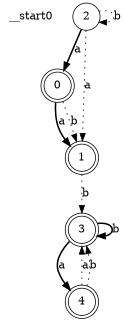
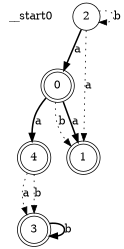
edge "1" -> "3": removed, label "b"
edge "3" -> "4": now "0" -> "4"
